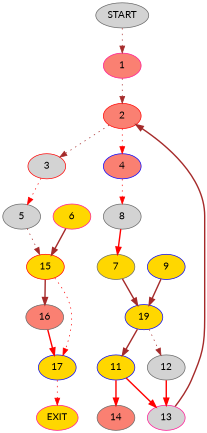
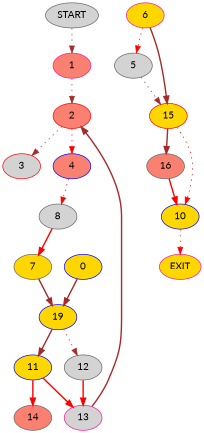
edge "3" -> "5": now "6" -> "5"
node "9": label "9" -> "0"
node "17": label "17" -> "10"
